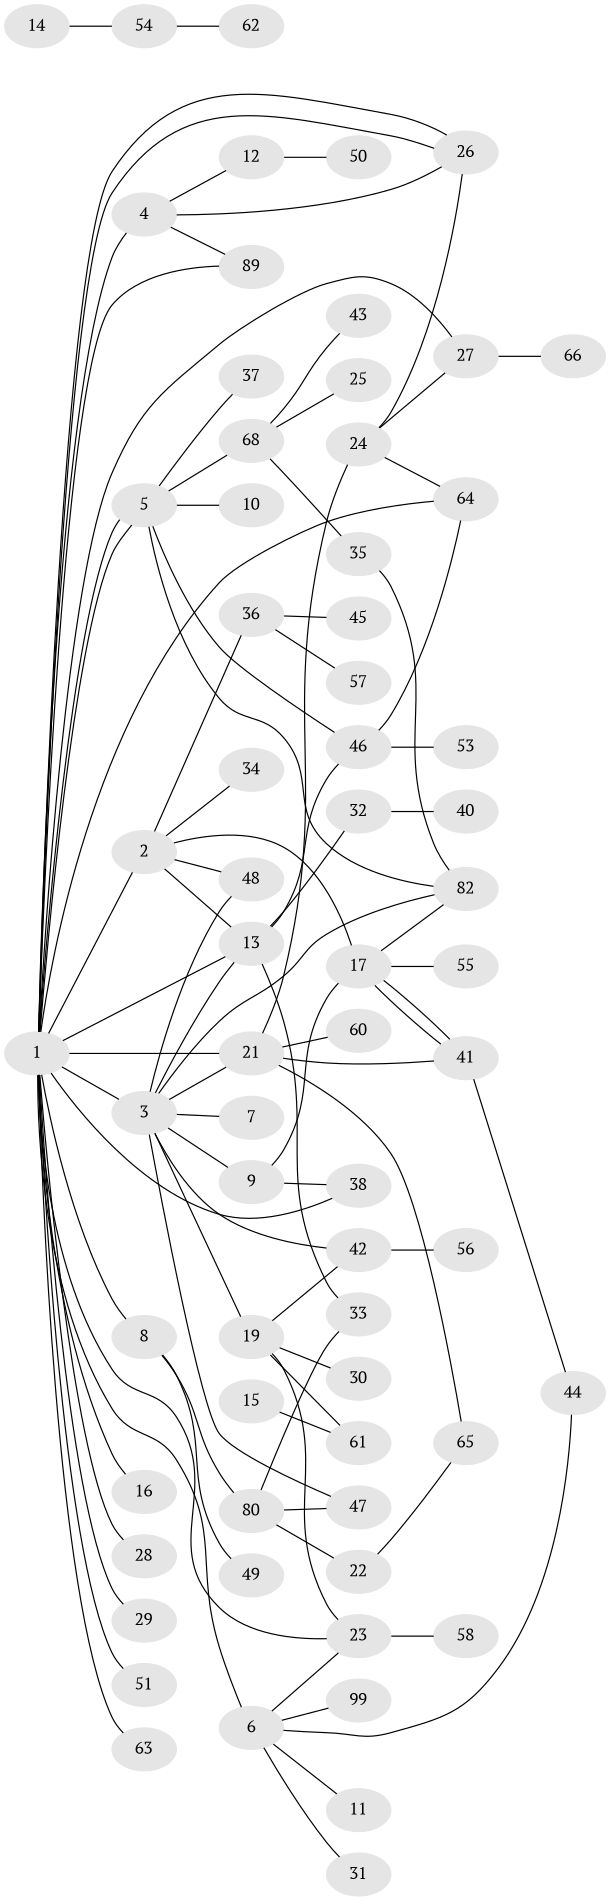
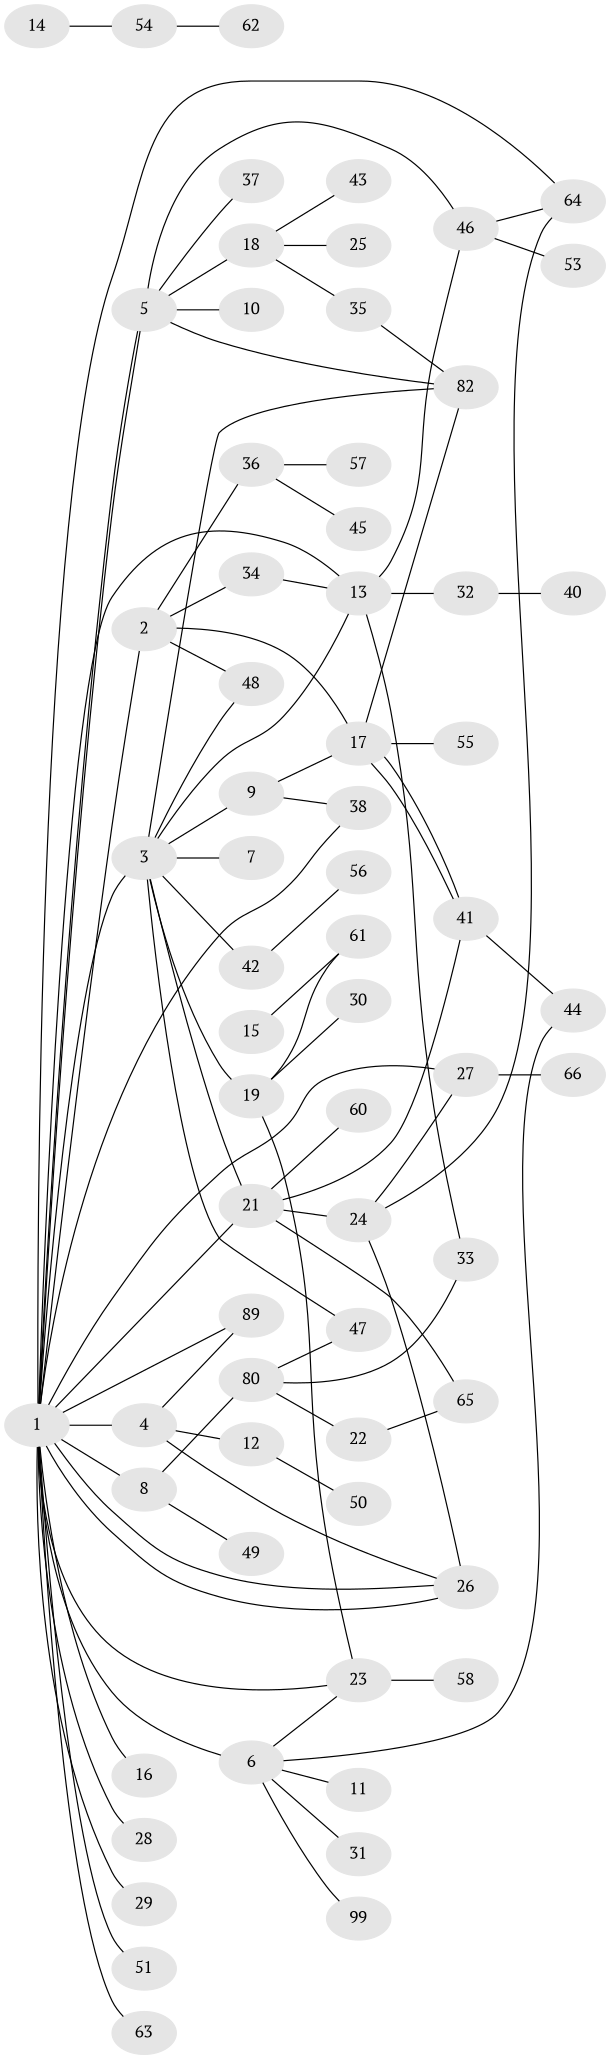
node "68": label "68" -> "18"
edge "2" -- "13": now "34" -- "13"
edge "42" -- "19": removed
